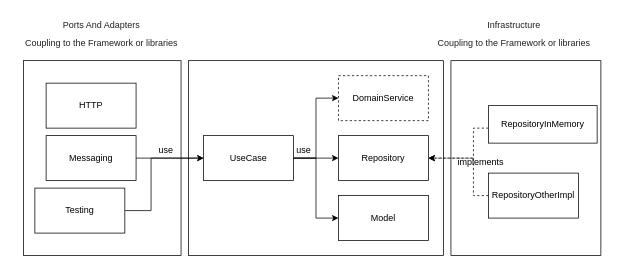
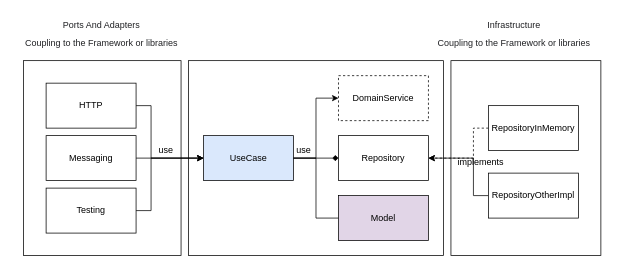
edge "HTTP" -> "UseCase": added
node "RepositoryInMemory": size 109x38 -> 90x45
edge "Messaging" -> "UseCase": arrowhead open -> classic
node "UseCase": fillcolor #ffffff -> #dae8fc
edge "UseCase" -> "Repository": arrowhead classic -> diamond
edge "RepositoryOtherImpl" -> "Repository": style dashed -> solid
node "Testing": moved (80, 210) -> (91, 210)
edge "UseCase" -> "Model": arrowhead classic -> none
node "Model": fillcolor #ffffff -> #e1d5e7
